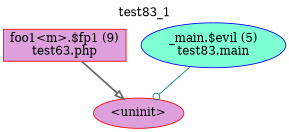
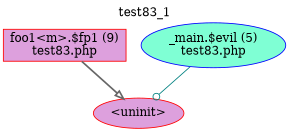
node "foo1<m>.$fp1 (9) test63.php": label "foo1<m>.$fp1 (9) test63.php" -> "foo1<m>.$fp1 (9) test83.php"
node "_main.$evil (5) test83.main": label "_main.$evil (5) test83.main" -> "_main.$evil (5) test83.php"
